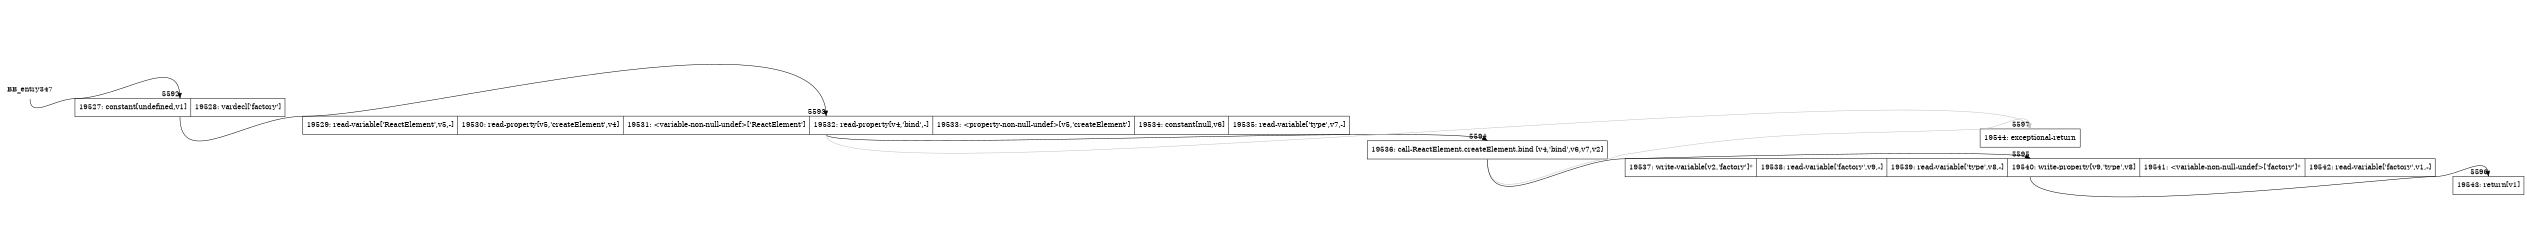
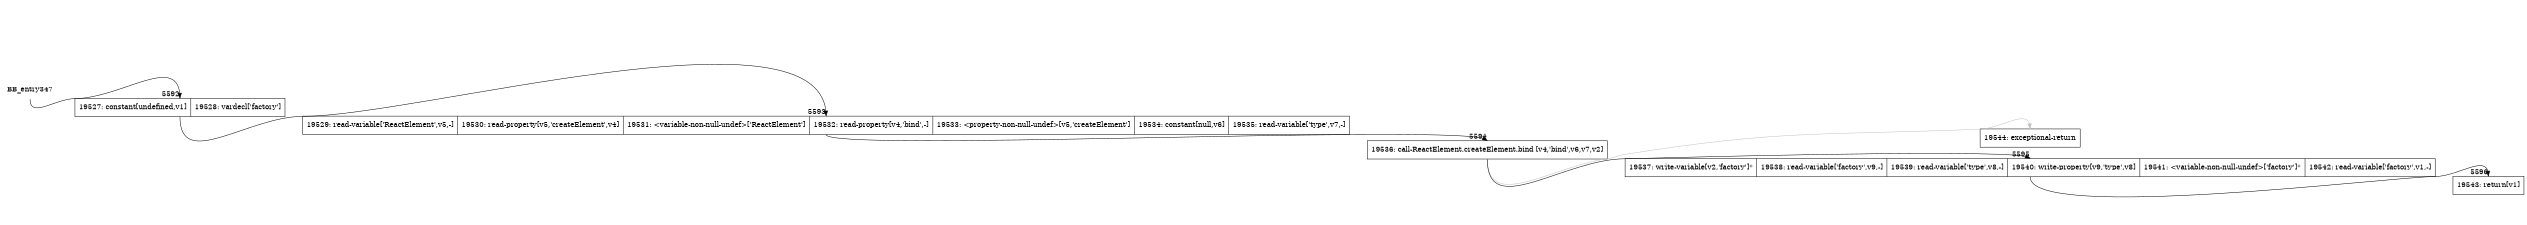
edge "19529: read-variable['ReactElement',v5,-]" -> "19544: exceptional-return": removed
